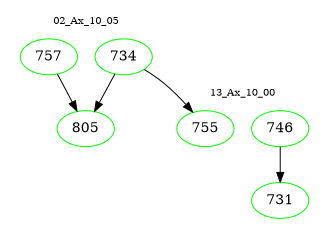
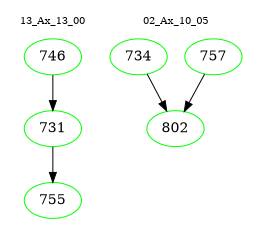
cluster "13_Ax_10_00": label "13_Ax_10_00" -> "13_Ax_13_00"
edge "734" -> "755": now "731" -> "755"
node "805": label "805" -> "802"
